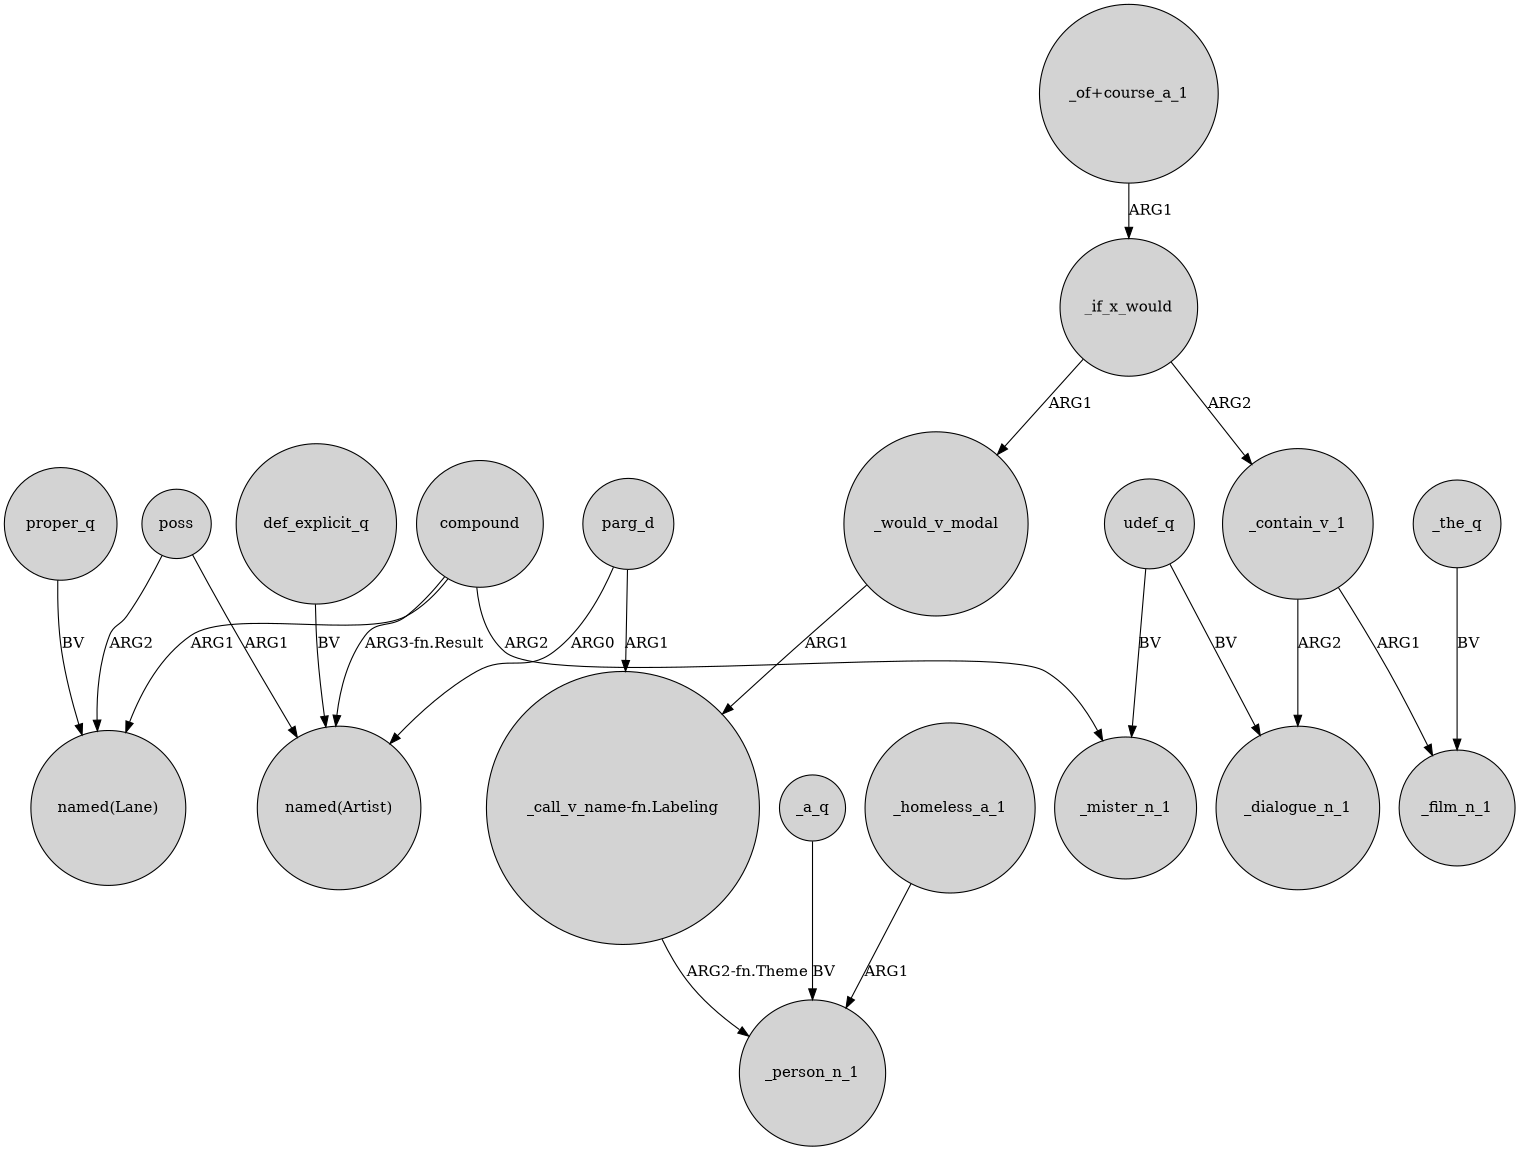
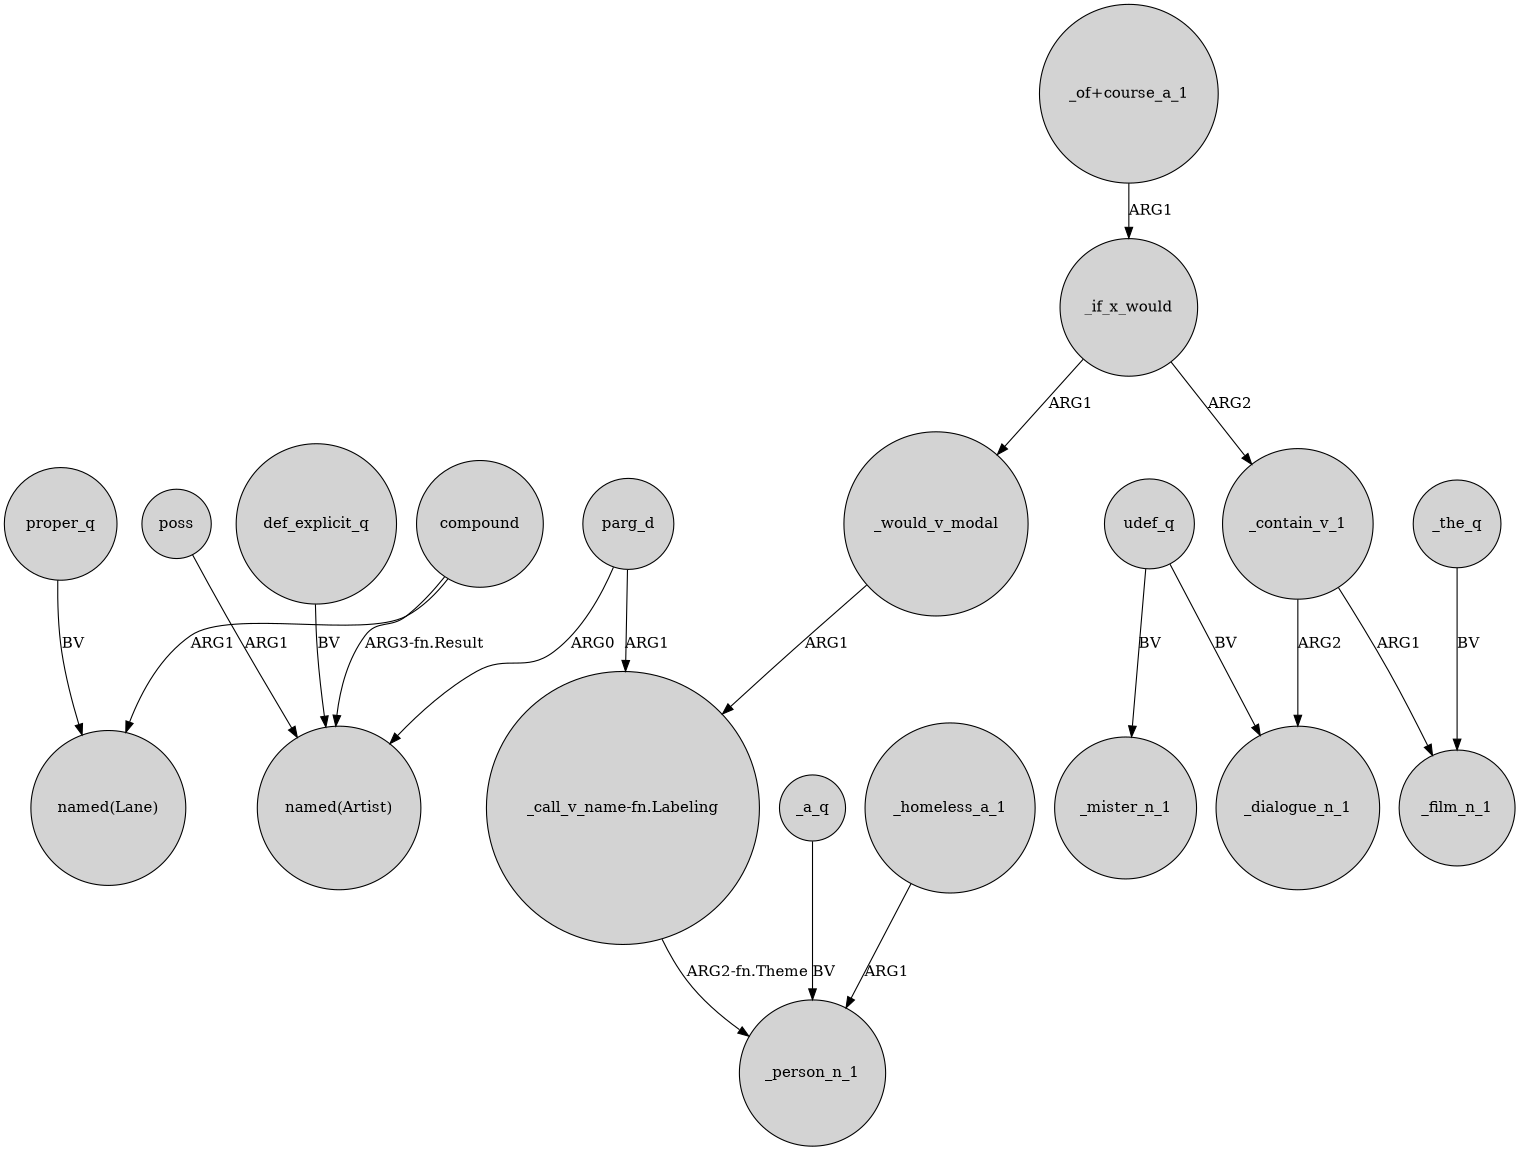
edge "poss" -> "named(Lane)": removed, label "ARG2"
edge "compound" -> "_mister_n_1": removed, label "ARG2"
